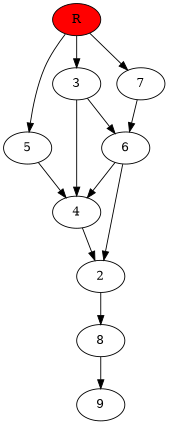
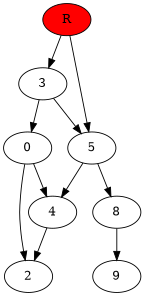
node "7": removed
edge "3" -> "4": now "3" -> "5"
node "6": label "6" -> "0"
edge "2" -> "8": now "5" -> "8"
